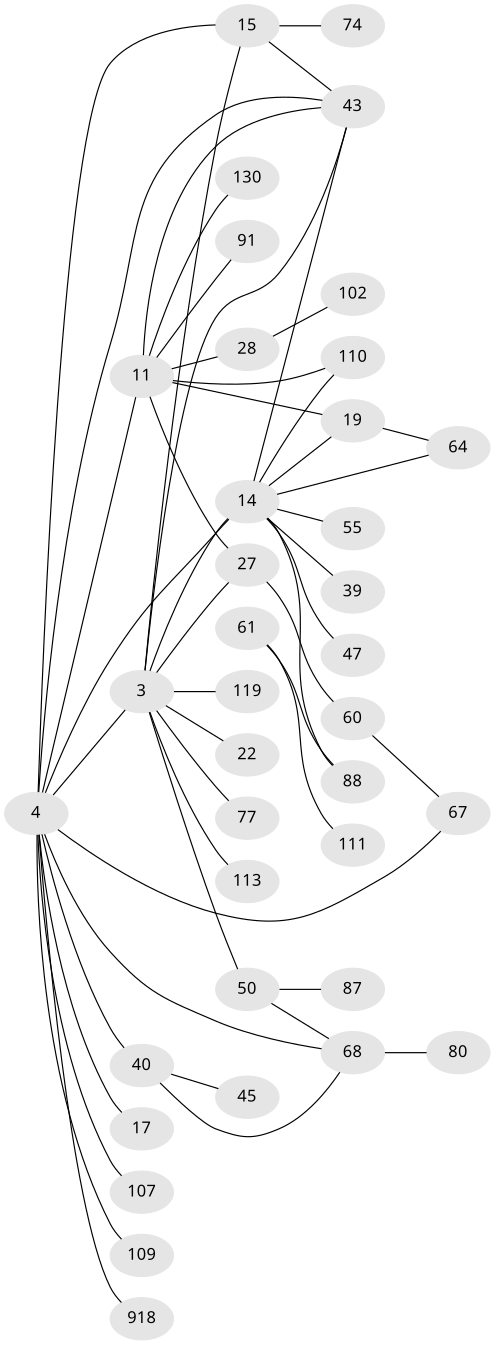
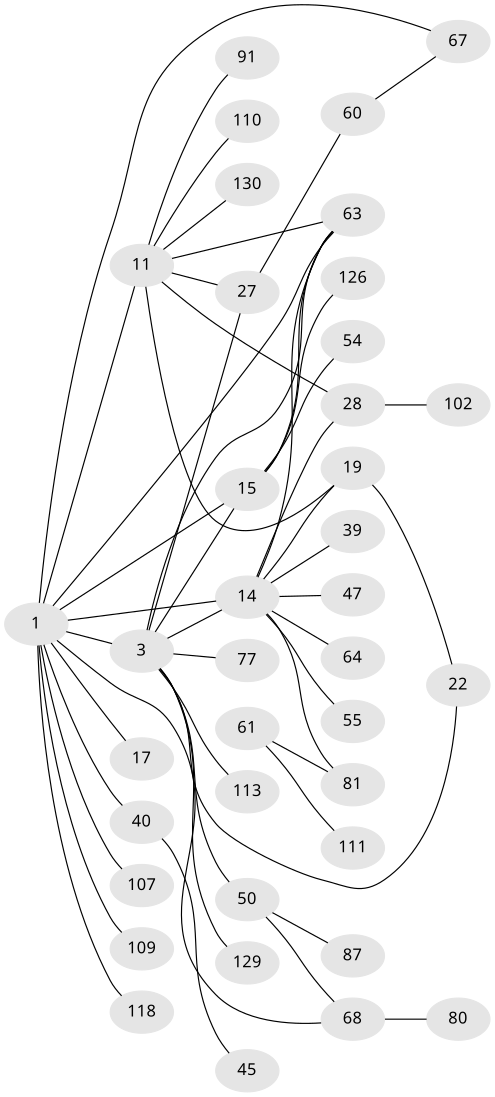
node "74": label "74" -> "54"
node "43": label "43" -> "63"
node "126": added
edge "110" -- "14": now "28" -- "14"
edge "19" -- "64": now "19" -- "22"
node "119": label "119" -> "129"
node "88": label "88" -> "81"
node "4": label "4" -> "1"
edge "68" -- "40": removed
node "918": label "918" -> "118"
